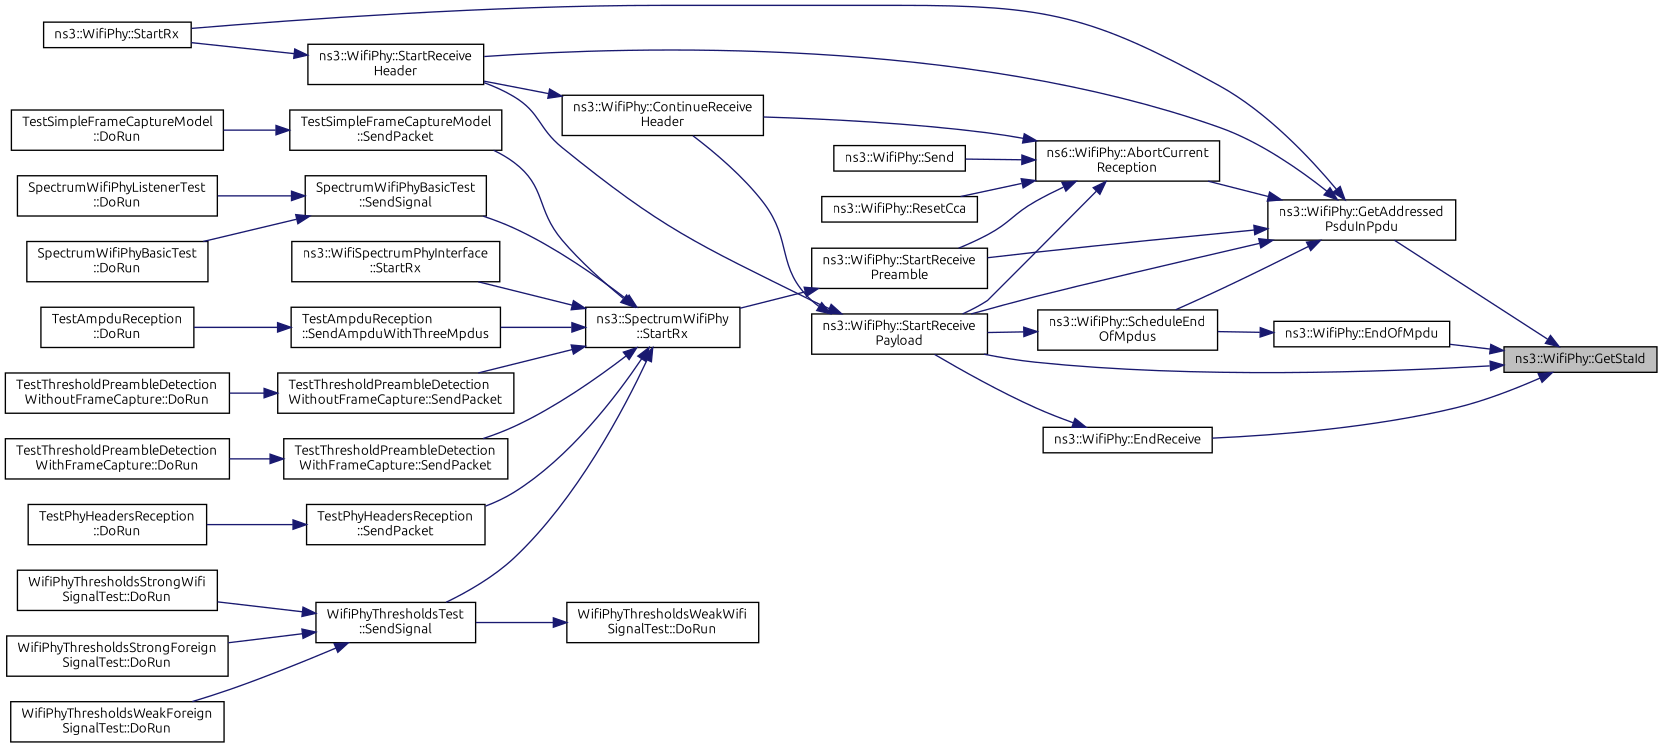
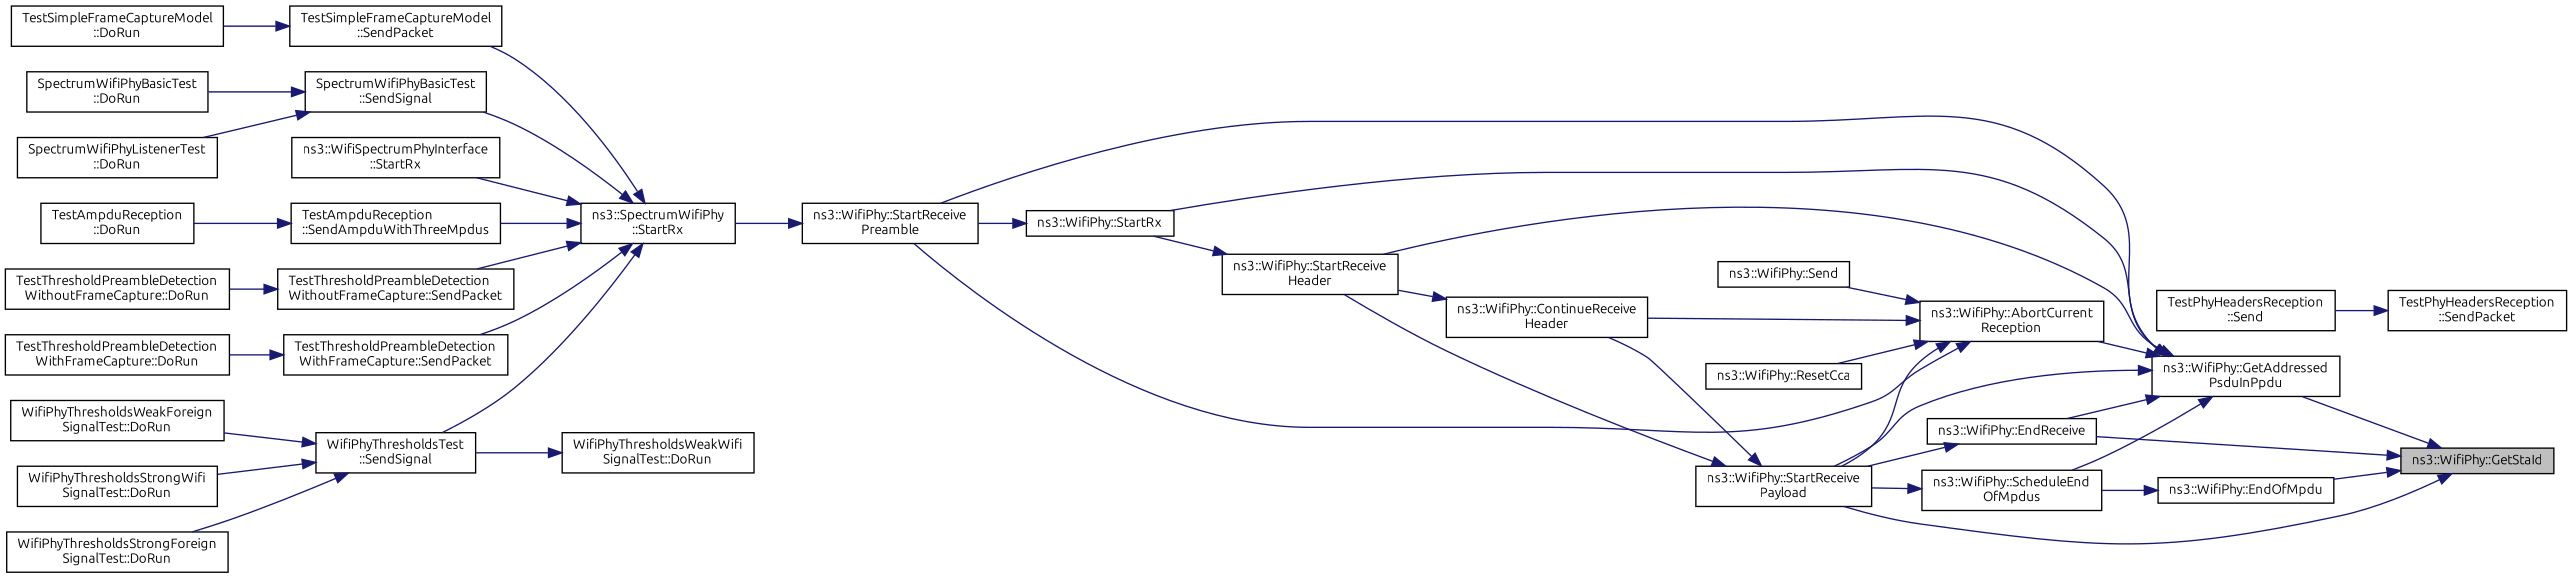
node "ns6::WifiPhy::AbortCurrent Reception": label "ns6::WifiPhy::AbortCurrent Reception" -> "ns3::WifiPhy::AbortCurrent Reception"
edge "ns3::WifiPhy::StartReceive Preamble" -> "ns3::WifiPhy::StartRx": added
edge "ns3::WifiPhy::EndReceive" -> "ns3::WifiPhy::GetAddressed PsduInPpdu": added
edge "TestPhyHeadersReception ::SendPacket" -> "ns3::SpectrumWifiPhy ::StartRx": removed
node "TestPhyHeadersReception ::DoRun": label "TestPhyHeadersReception ::DoRun" -> "TestPhyHeadersReception ::Send"
